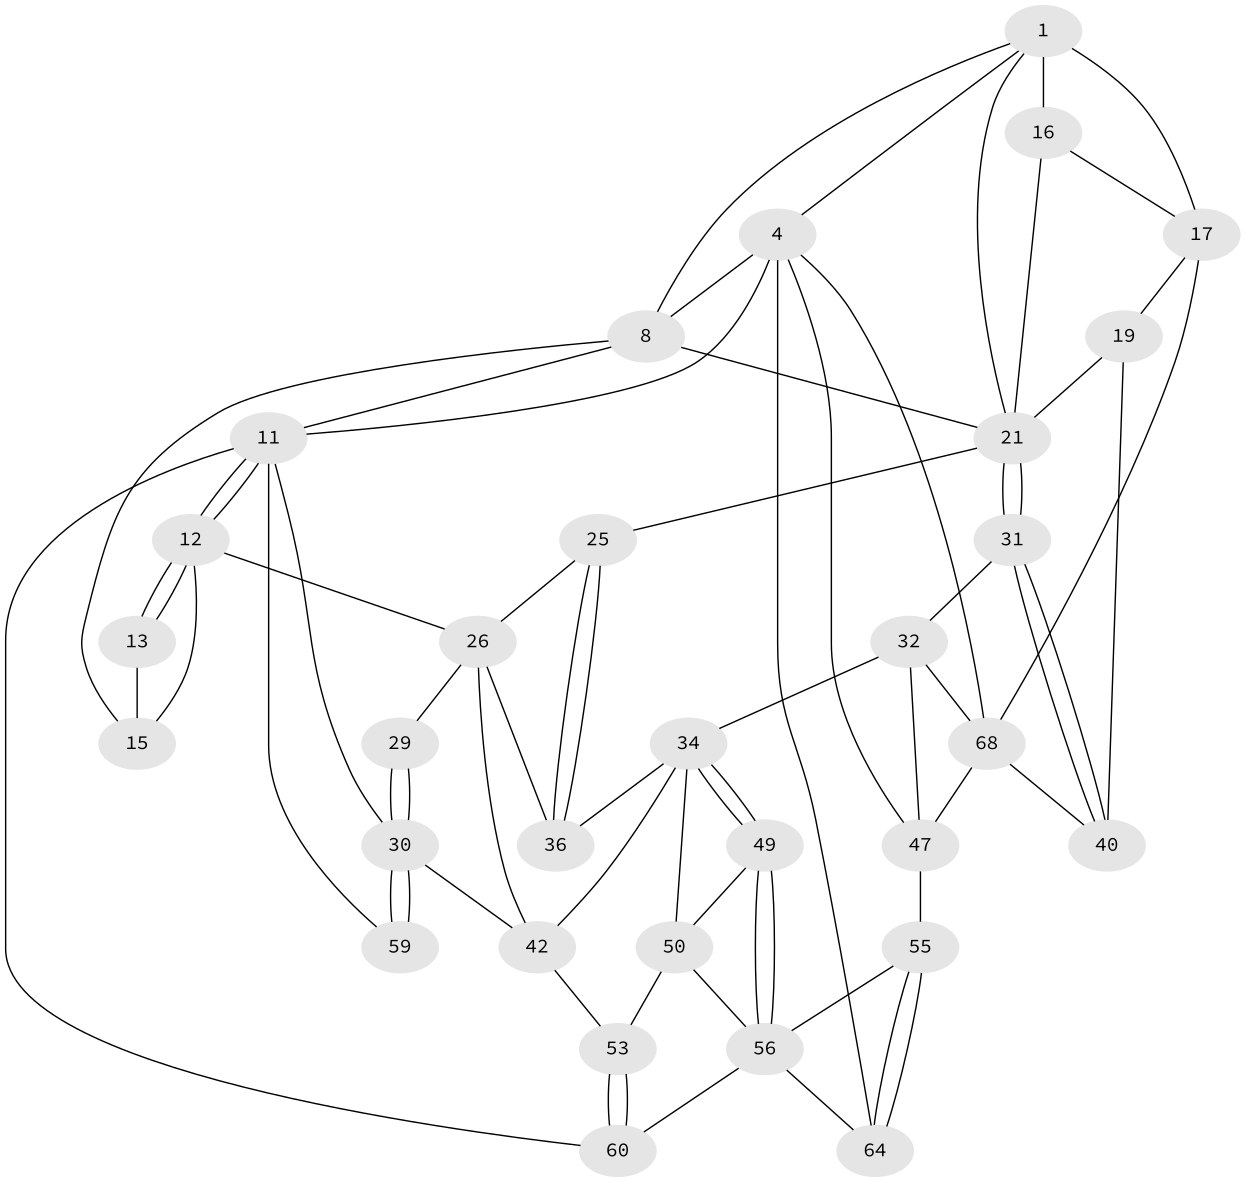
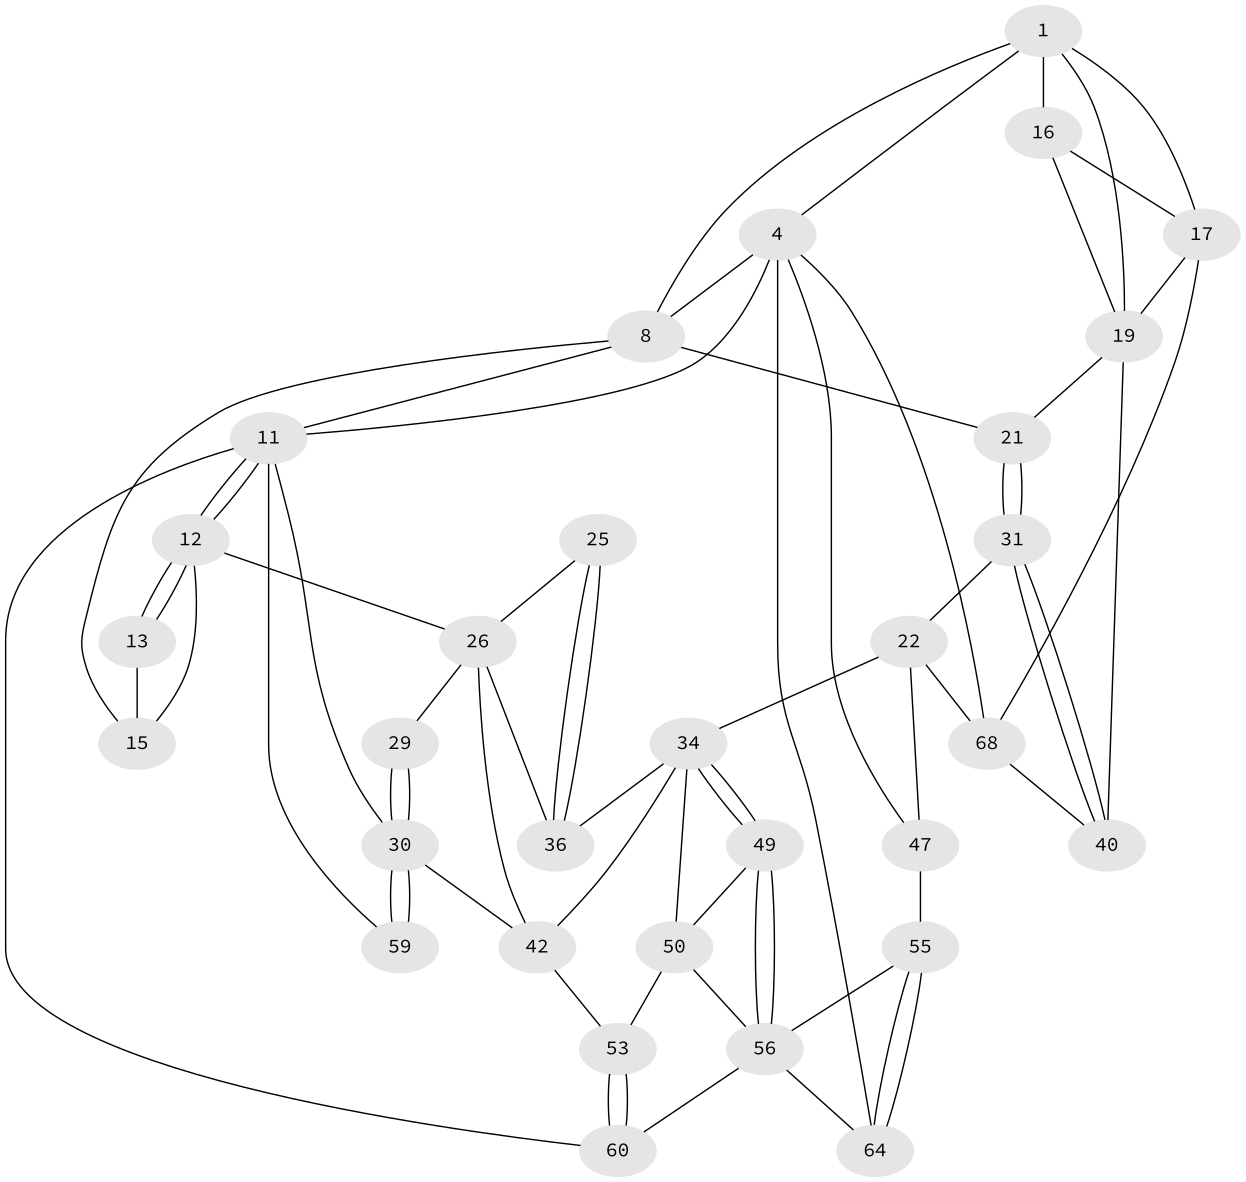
edge "1" -- "21": now "1" -- "19"
edge "16" -- "21": now "16" -- "19"
edge "21" -- "25": removed
node "32": label "32" -> "22"
edge "68" -- "47": removed
